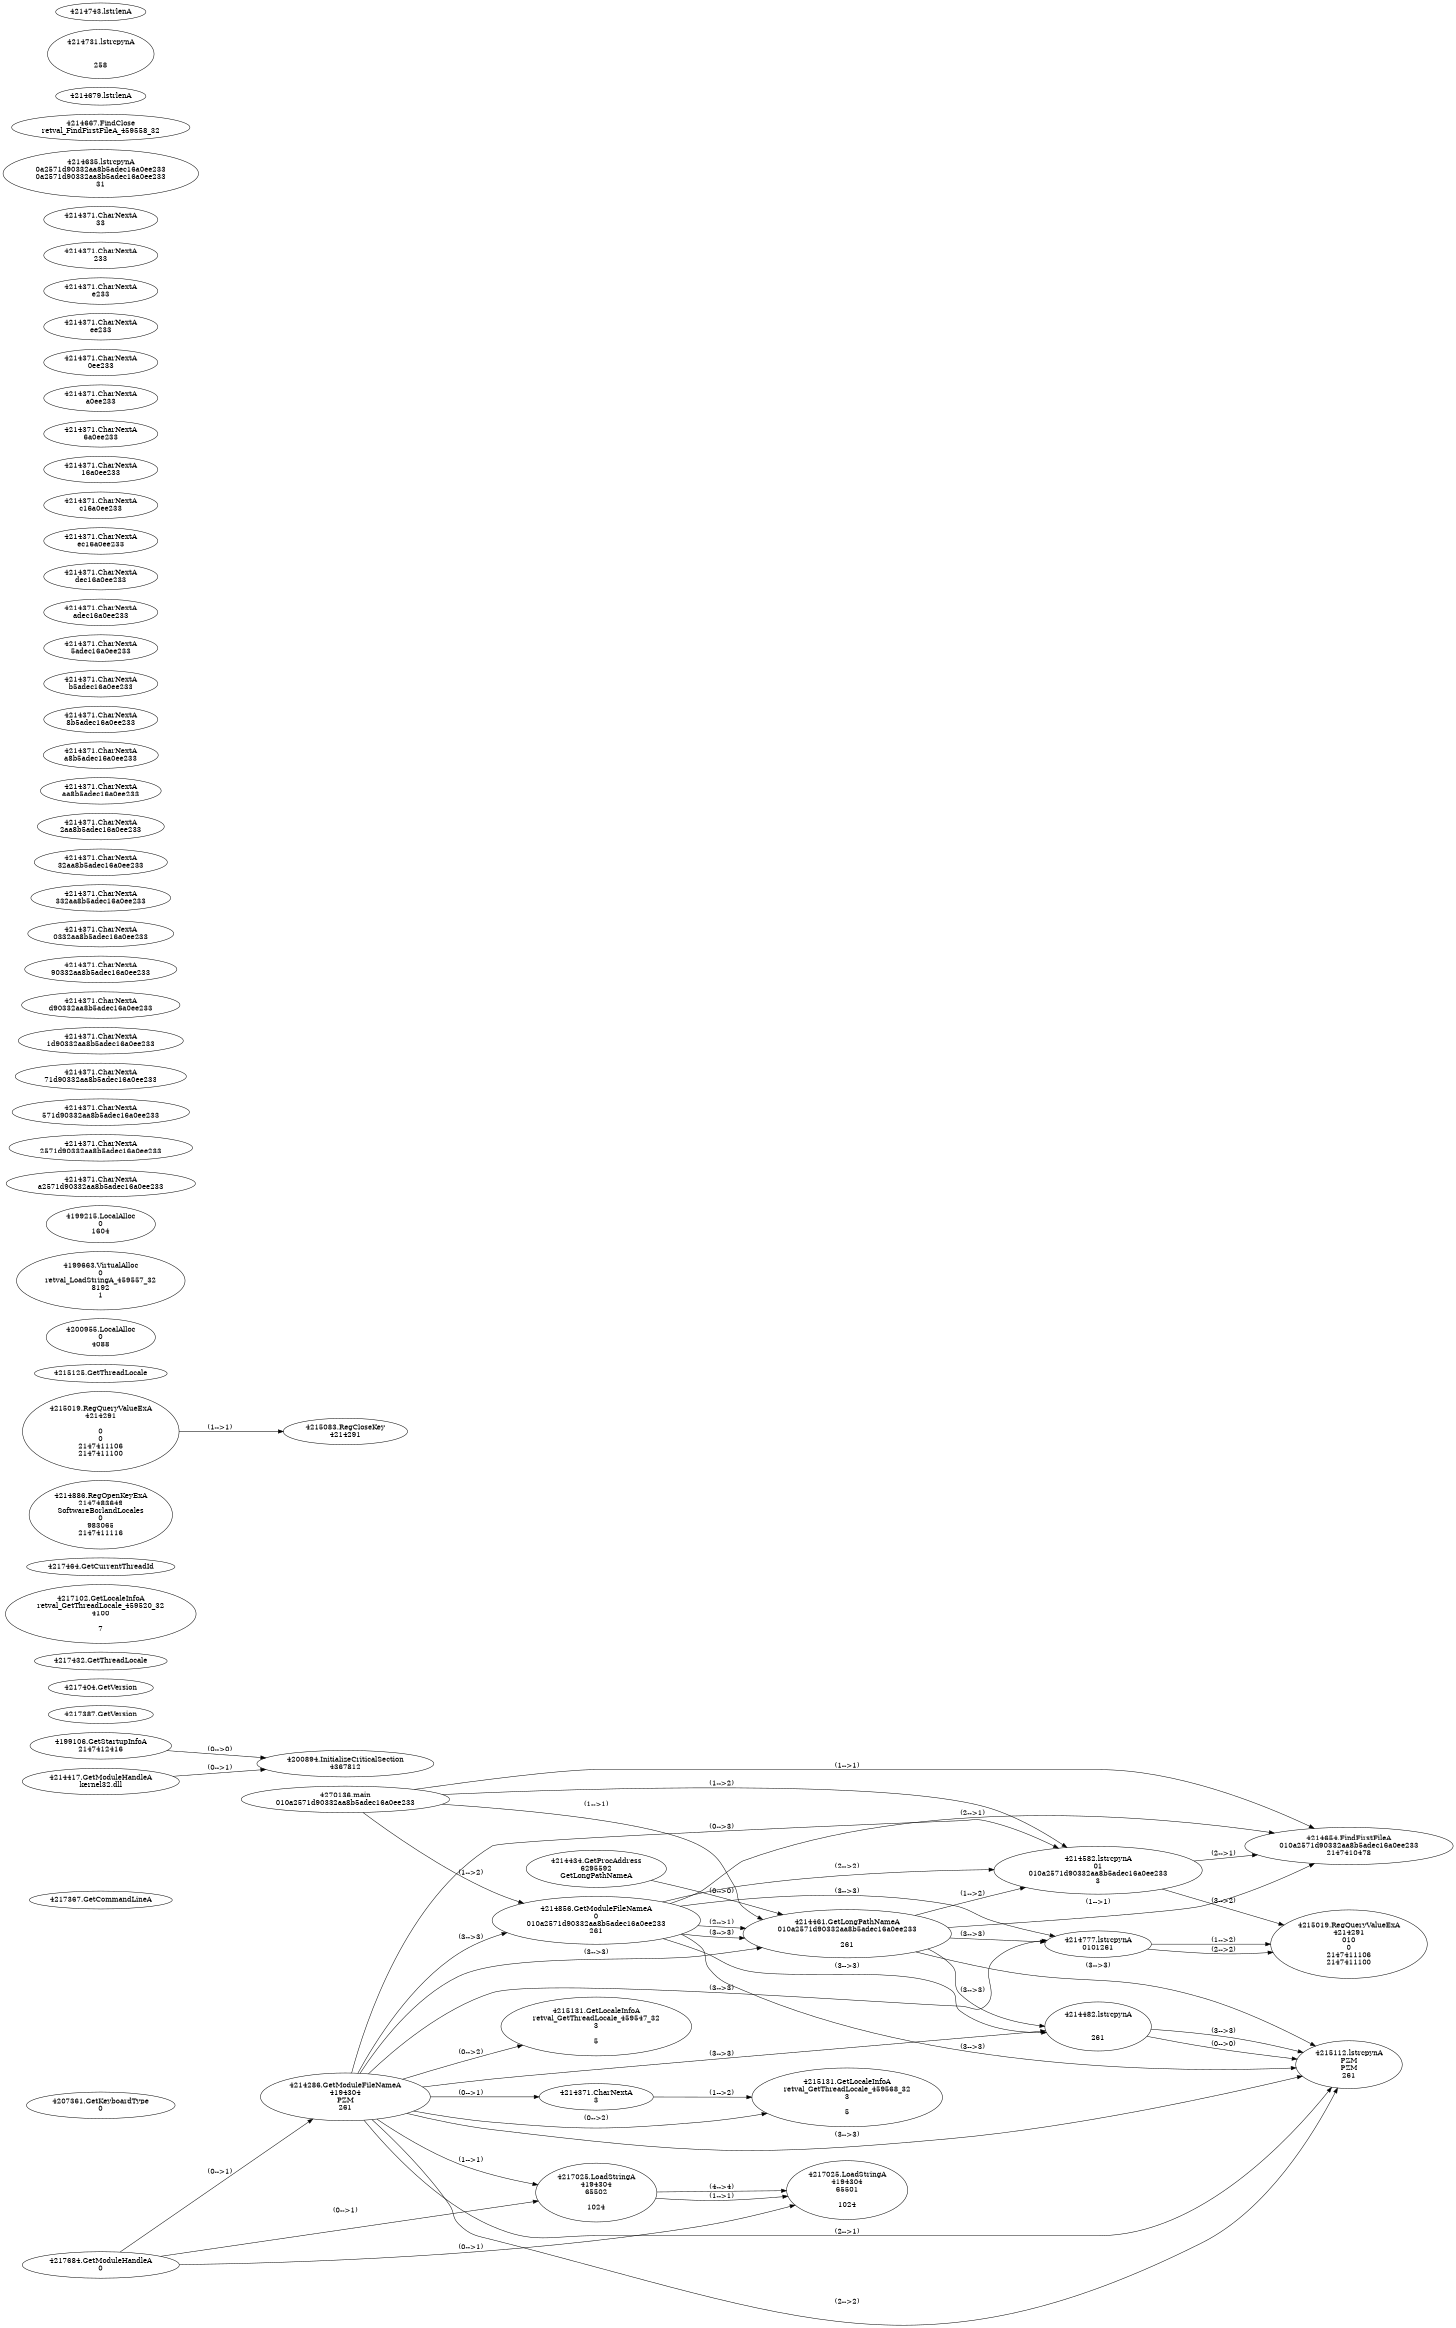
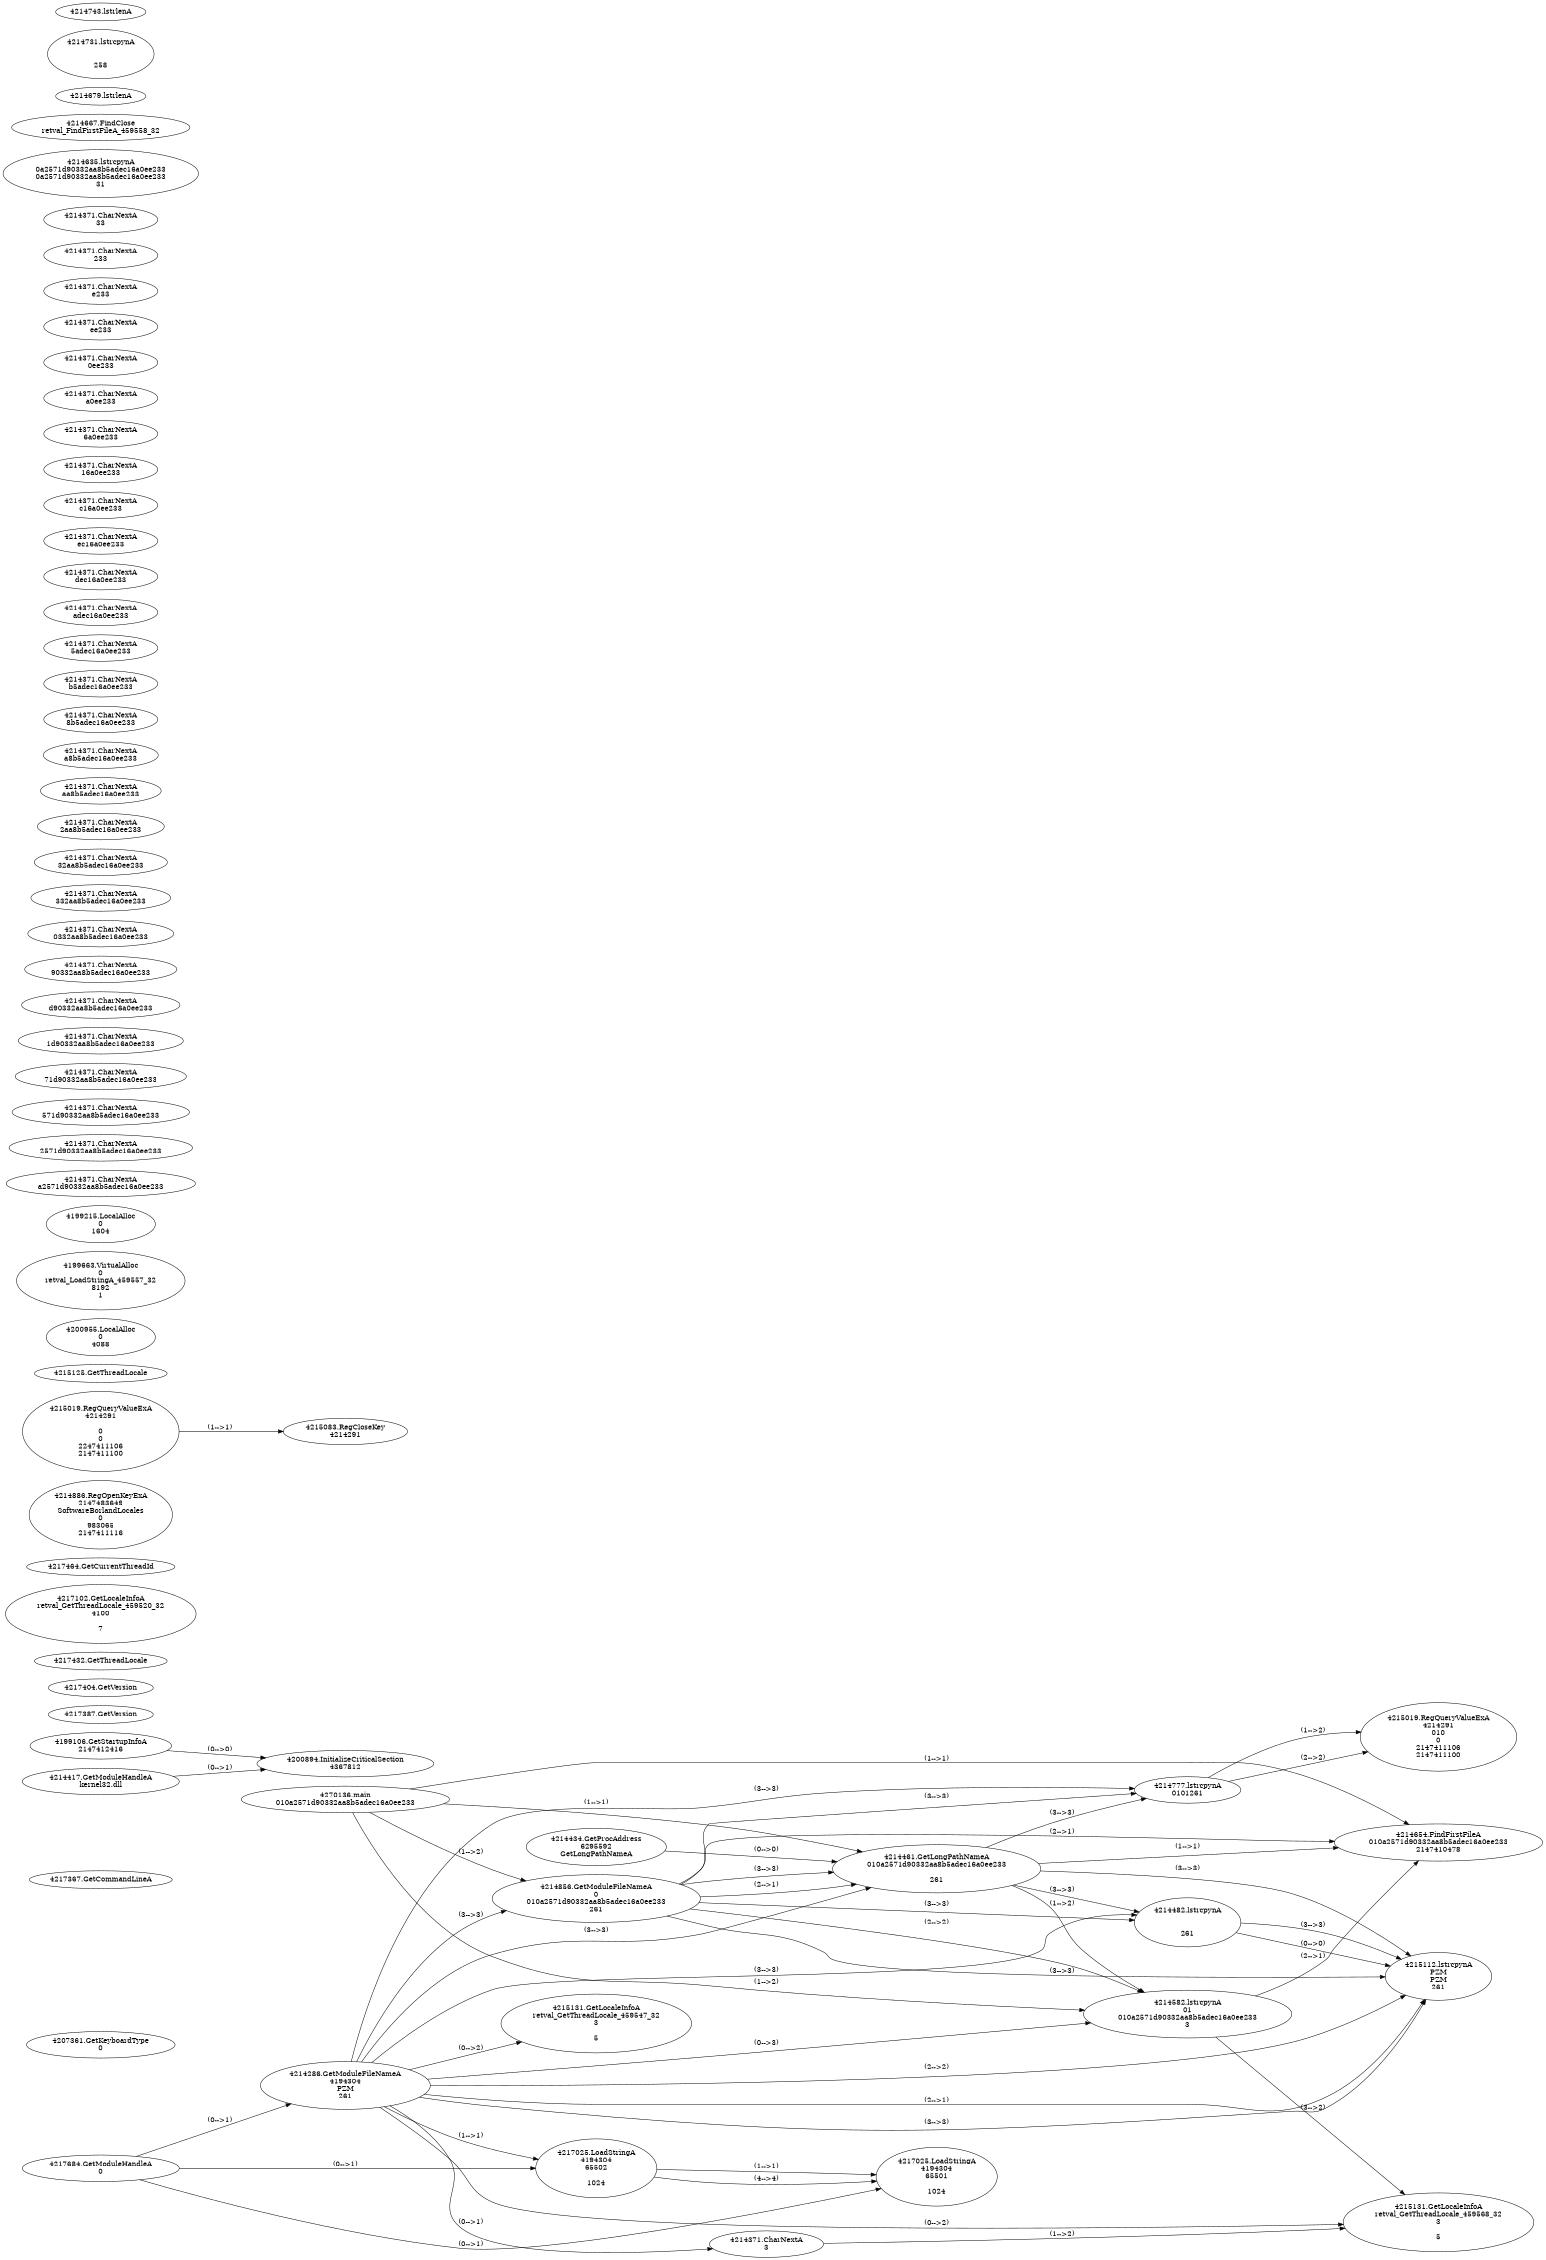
node "4215019.RegQueryValueExA 4214291 0 0 2147411106 2147411100": label "4215019.RegQueryValueExA 4214291 0 0 2147411106 2147411100" -> "4215019.RegQueryValueExA 4214291 0 0 2247411106 2147411100"
edge "4214582.lstrcpynA 01 010a2571d90332aa8b5adec16a0ee233 3" -> "4215019.RegQueryValueExA 4214291 010 0 2147411106 2147411100": now "4214582.lstrcpynA 01 010a2571d90332aa8b5adec16a0ee233 3" -> "4215131.GetLocaleInfoA retval_GetThreadLocale_459568_32 3 5"
